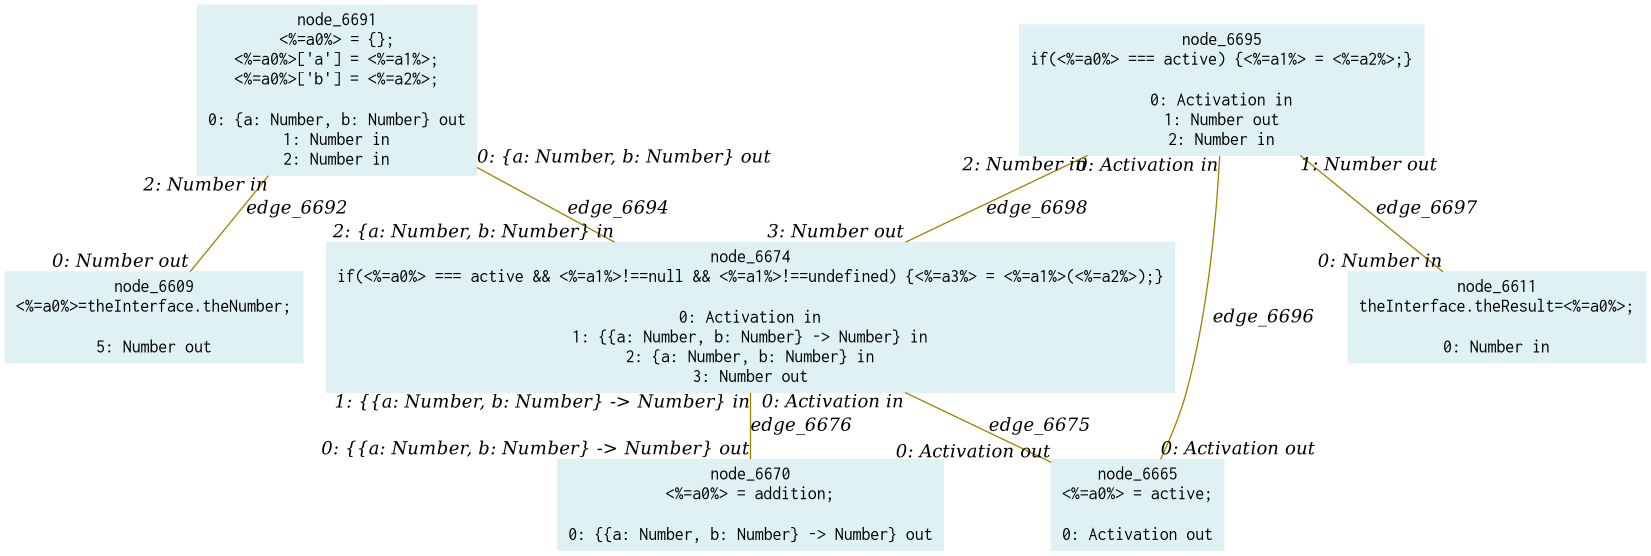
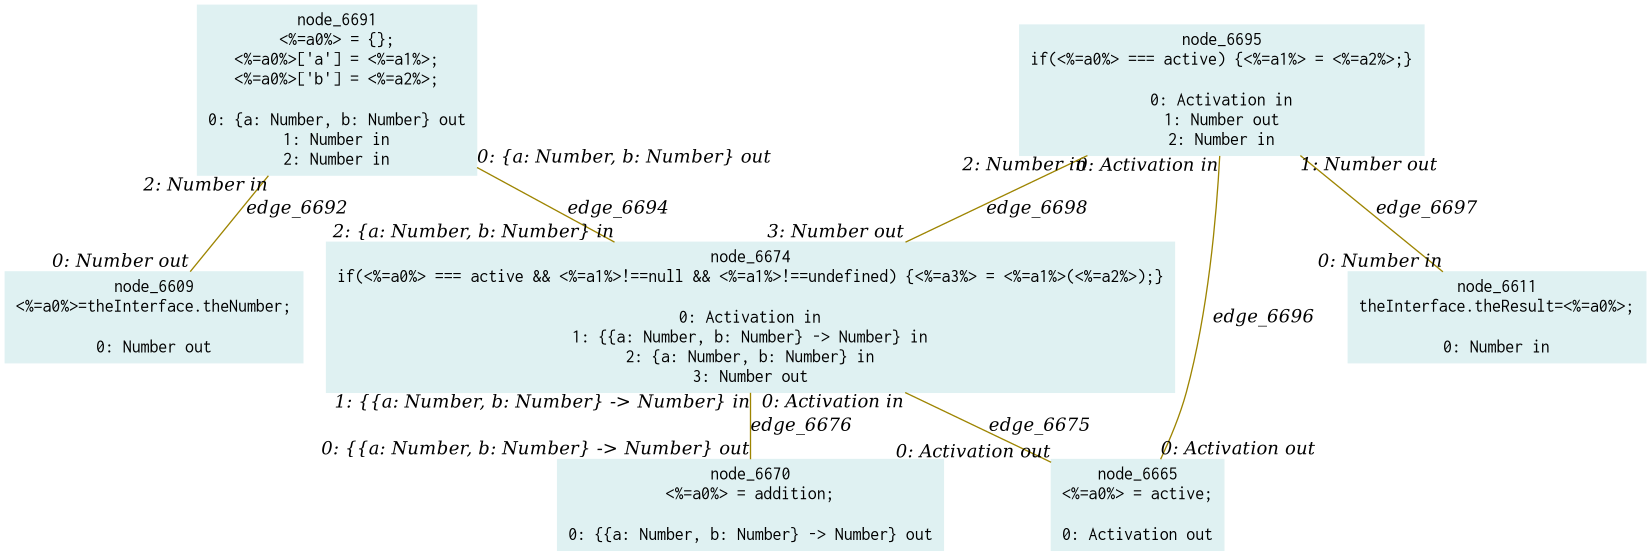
node "node_6609 <%=a0%>=theInterface.theNumber; 5: Number out": label "node_6609 <%=a0%>=theInterface.theNumber; 5: Number out" -> "node_6609 <%=a0%>=theInterface.theNumber; 0: Number out"
